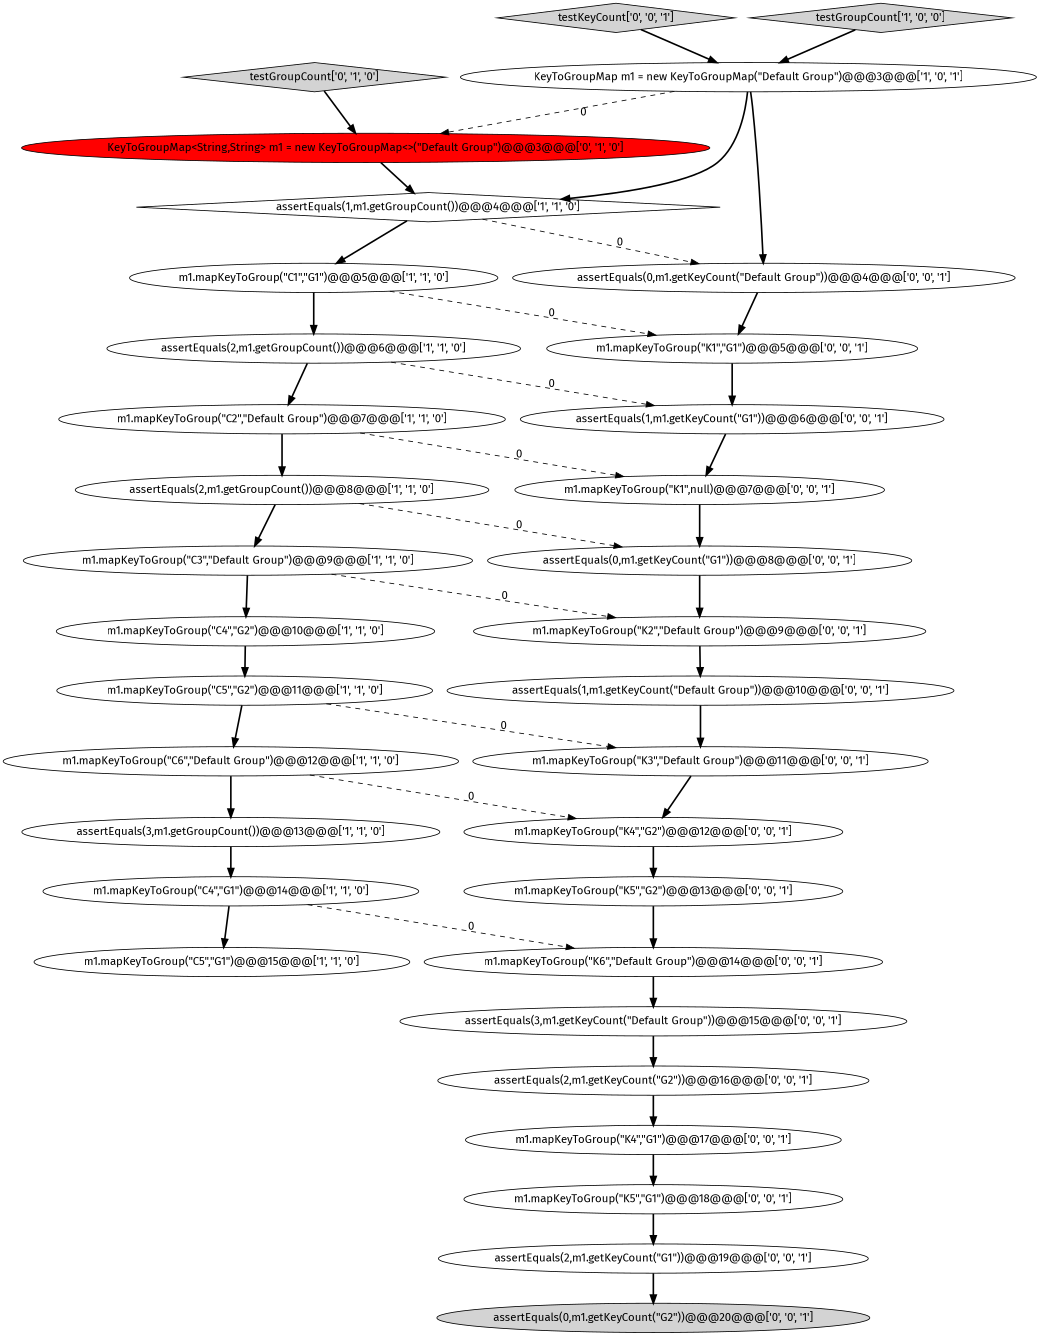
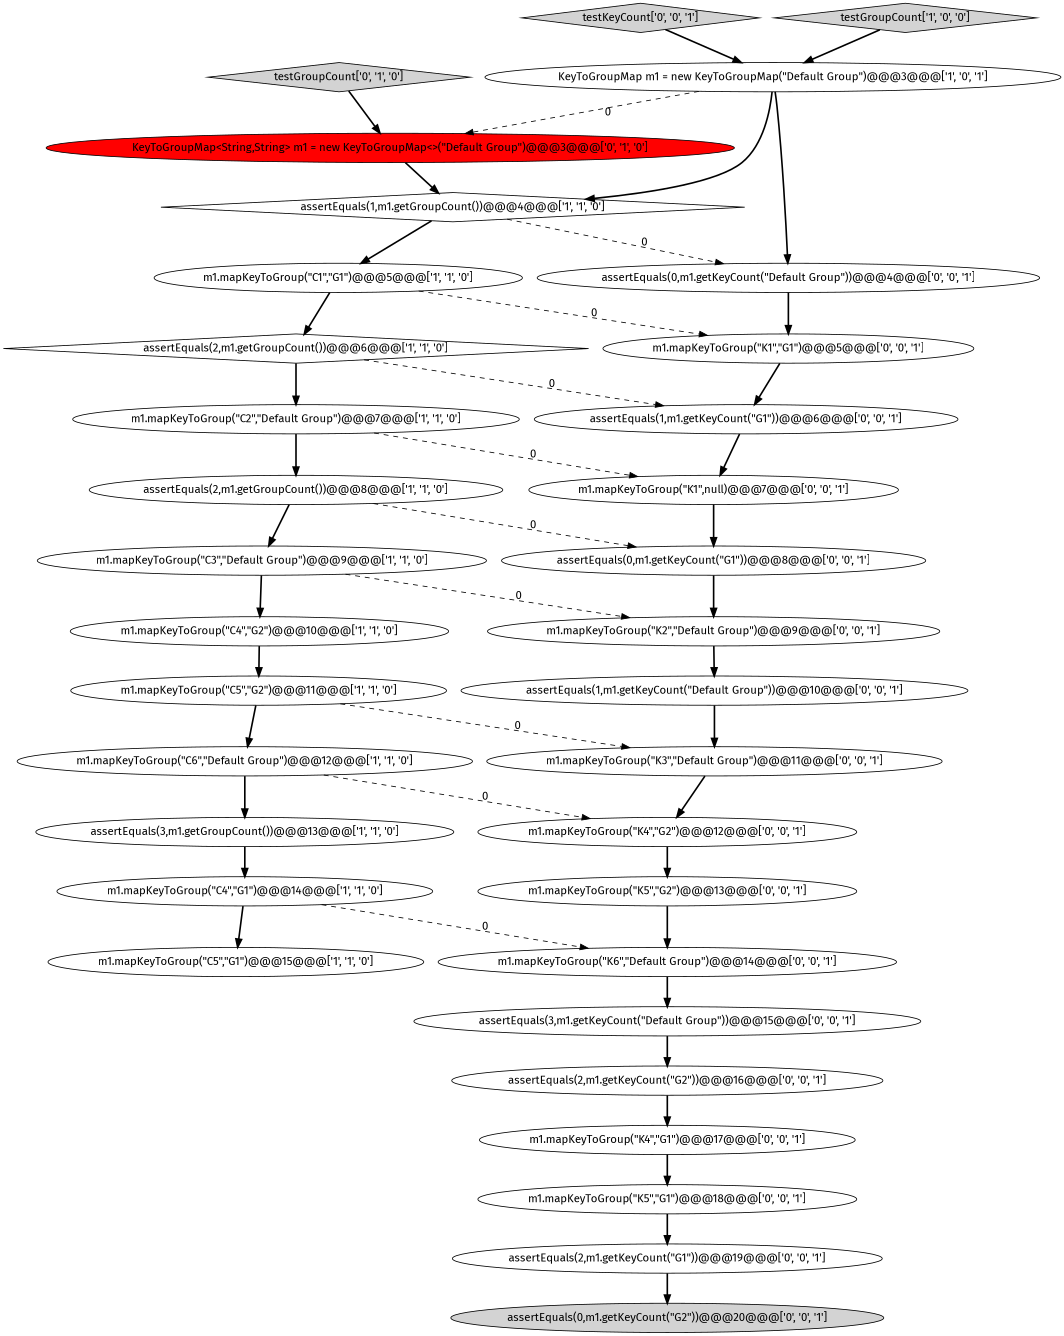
node "assertEquals(2,m1.getGroupCount())@@@6@@@['1', '1', '0']": shape ellipse -> diamond
